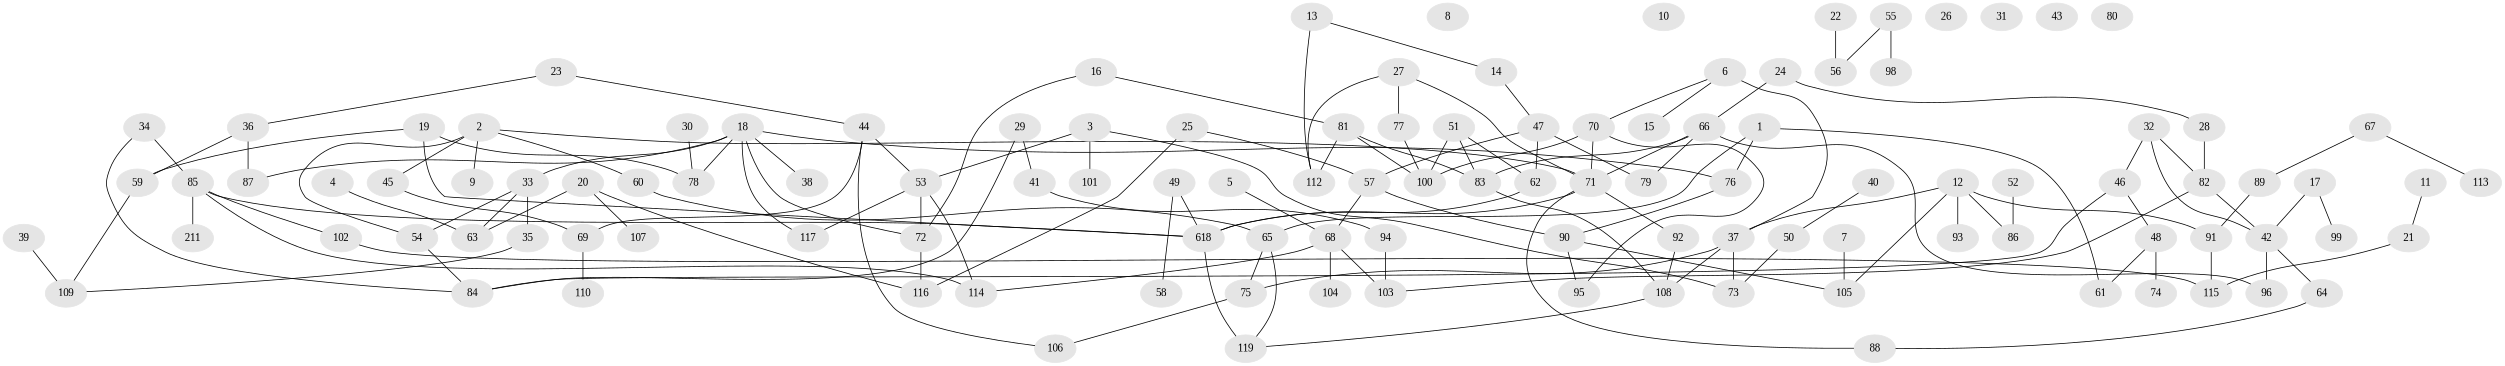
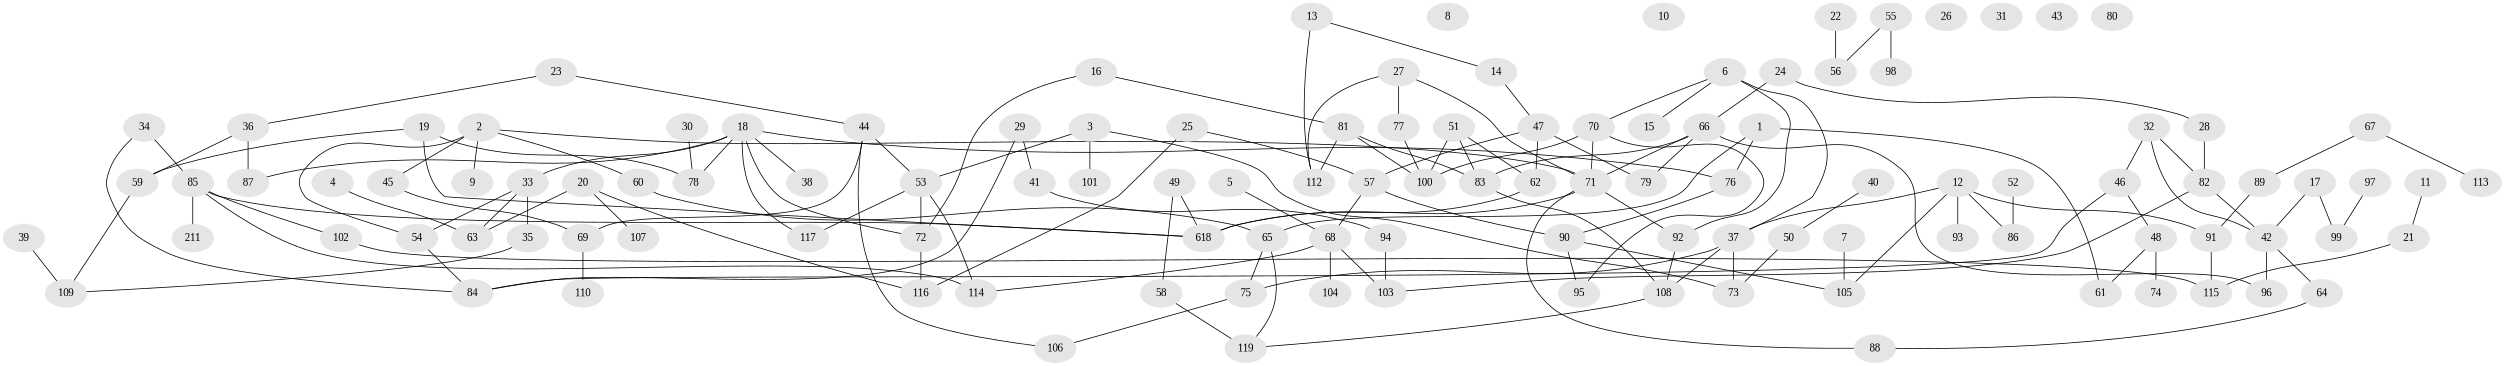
edge "6" -- "92": added
node "97": added
edge "618" -- "119": now "58" -- "119"
